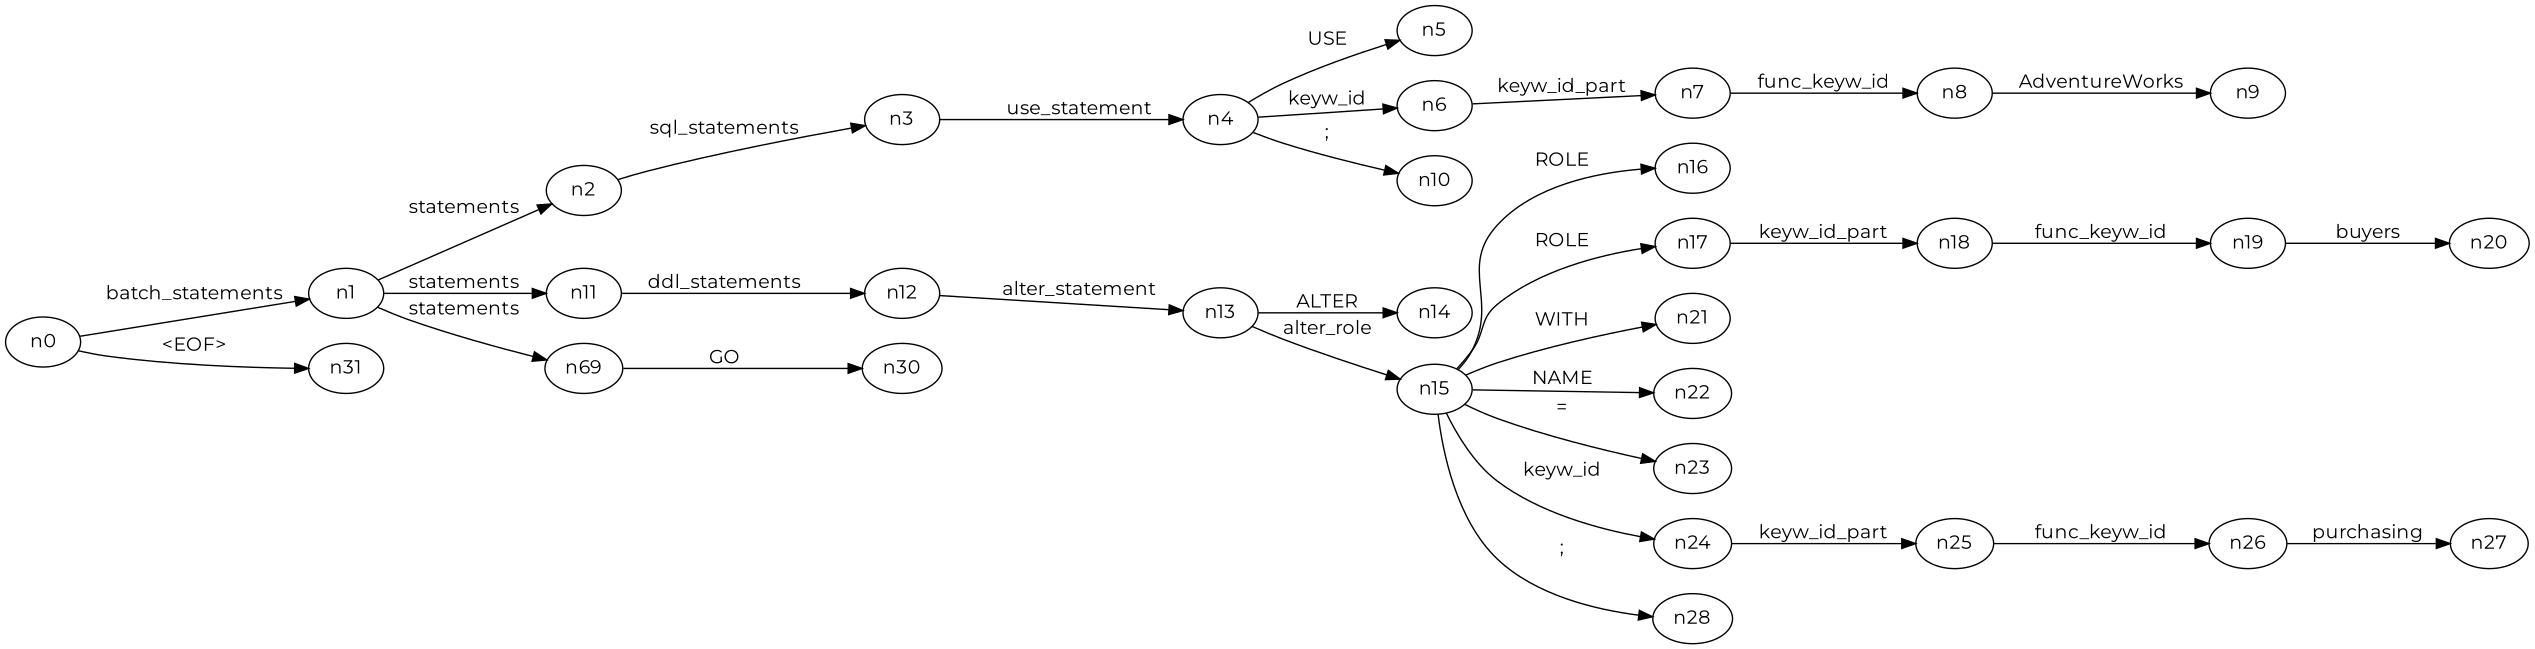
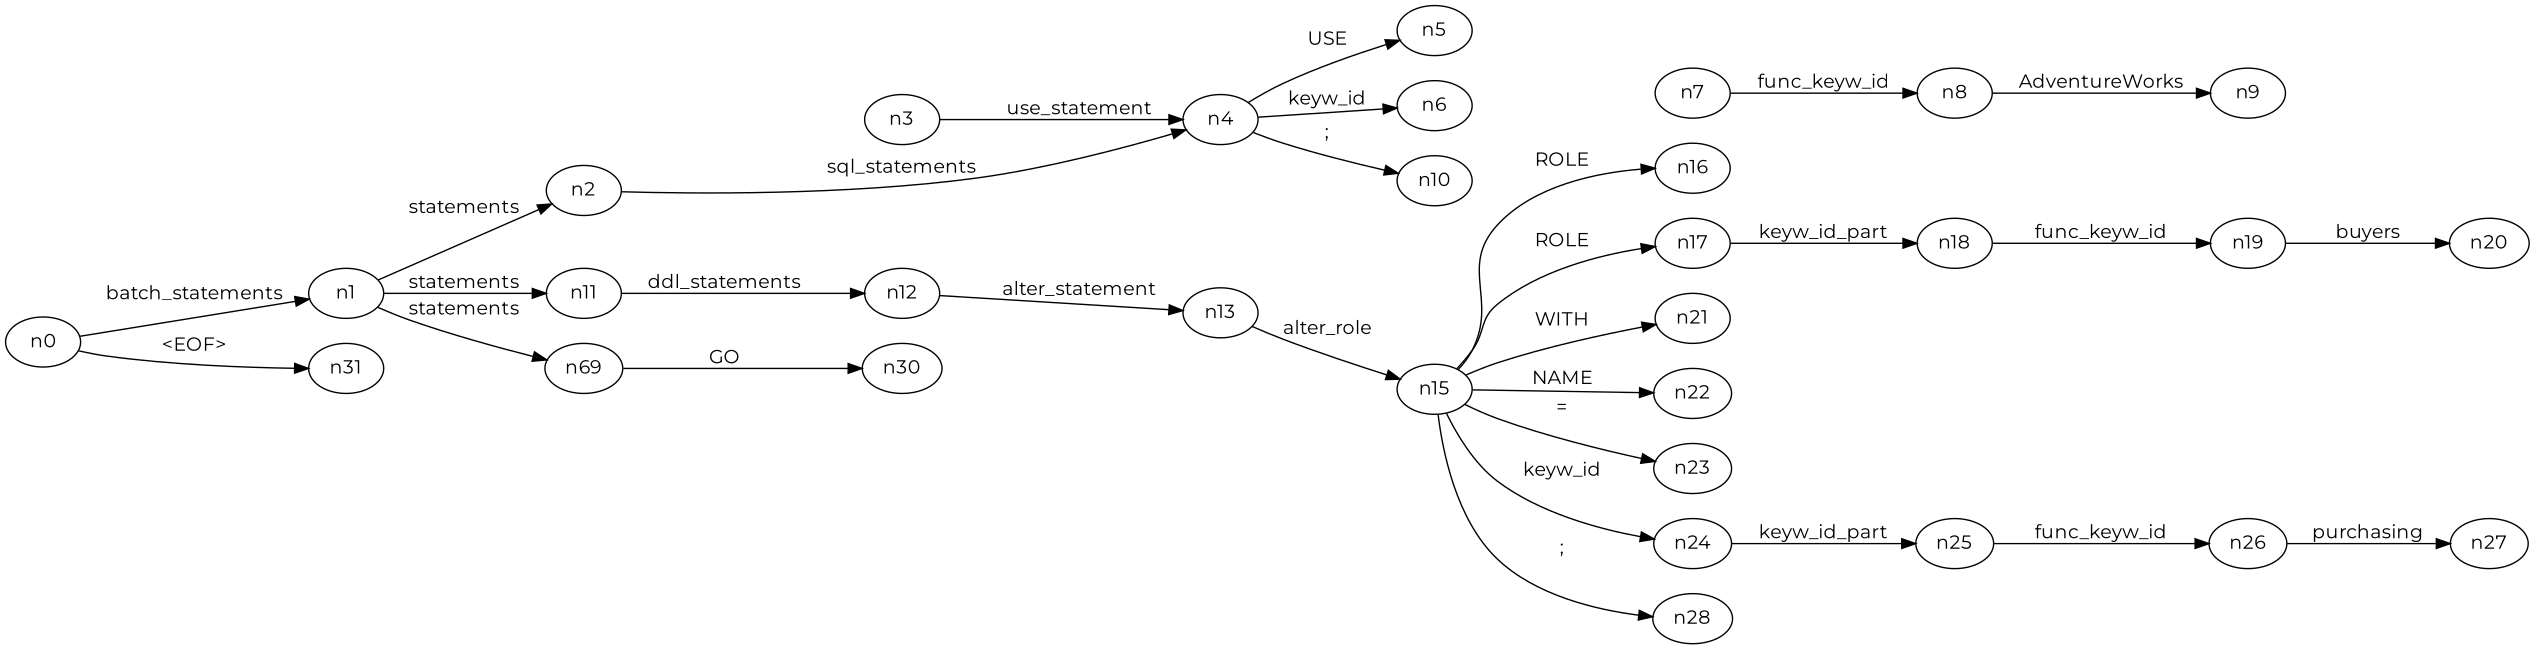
edge "n6" -> "n7": removed, label "keyw_id_part"
edge "n2" -> "n3": now "n2" -> "n4"
node "n14": removed
